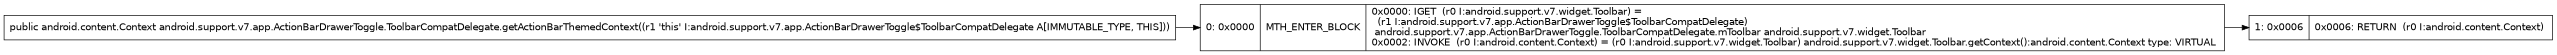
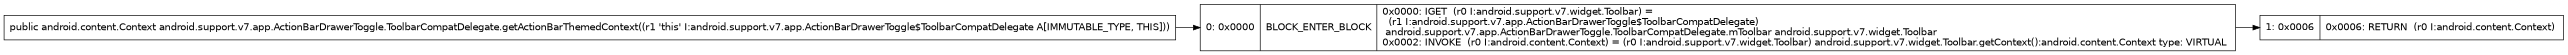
node "0: 0x0000": text "MTH_ENTER_BLOCK" -> "BLOCK_ENTER_BLOCK"
